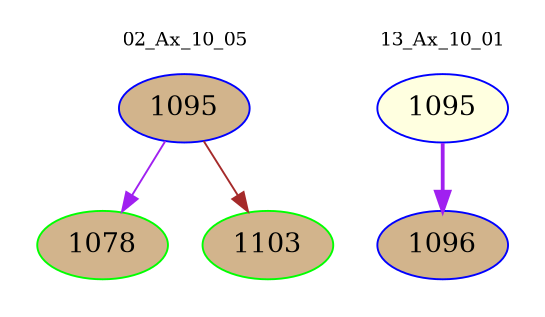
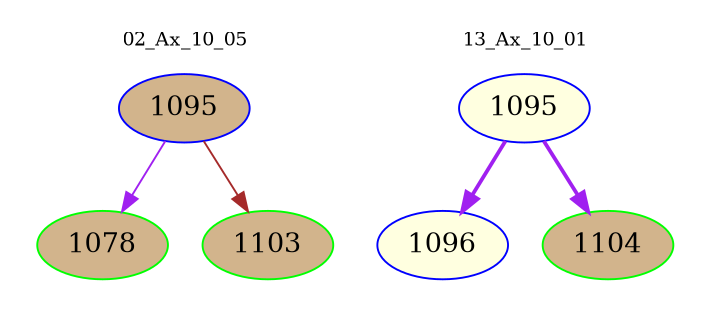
node "1096": fillcolor tan -> lightyellow
node "1104": added
